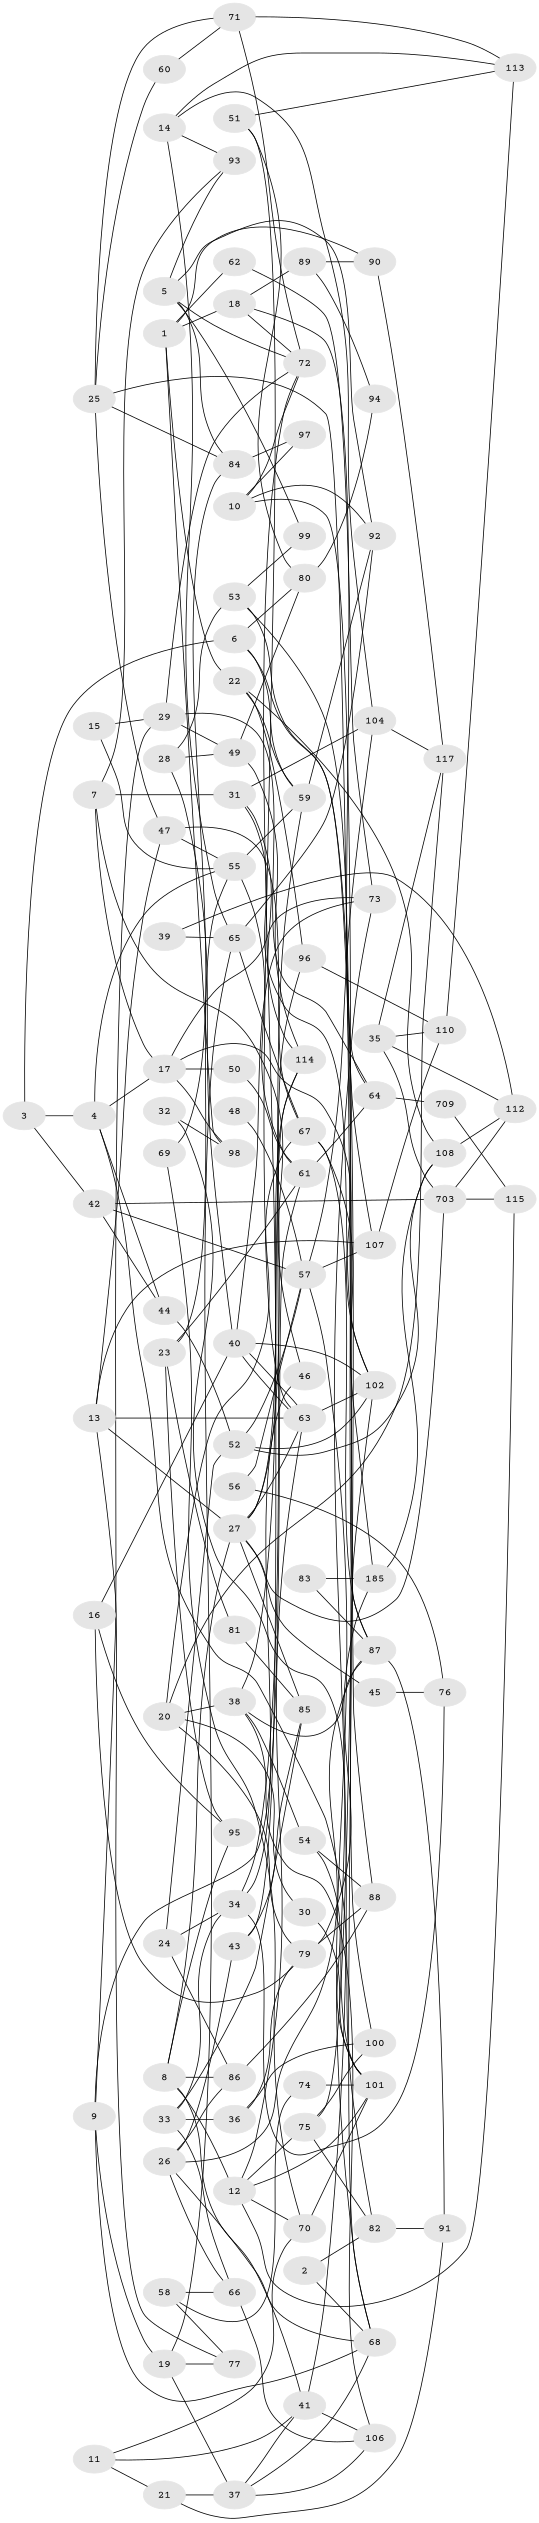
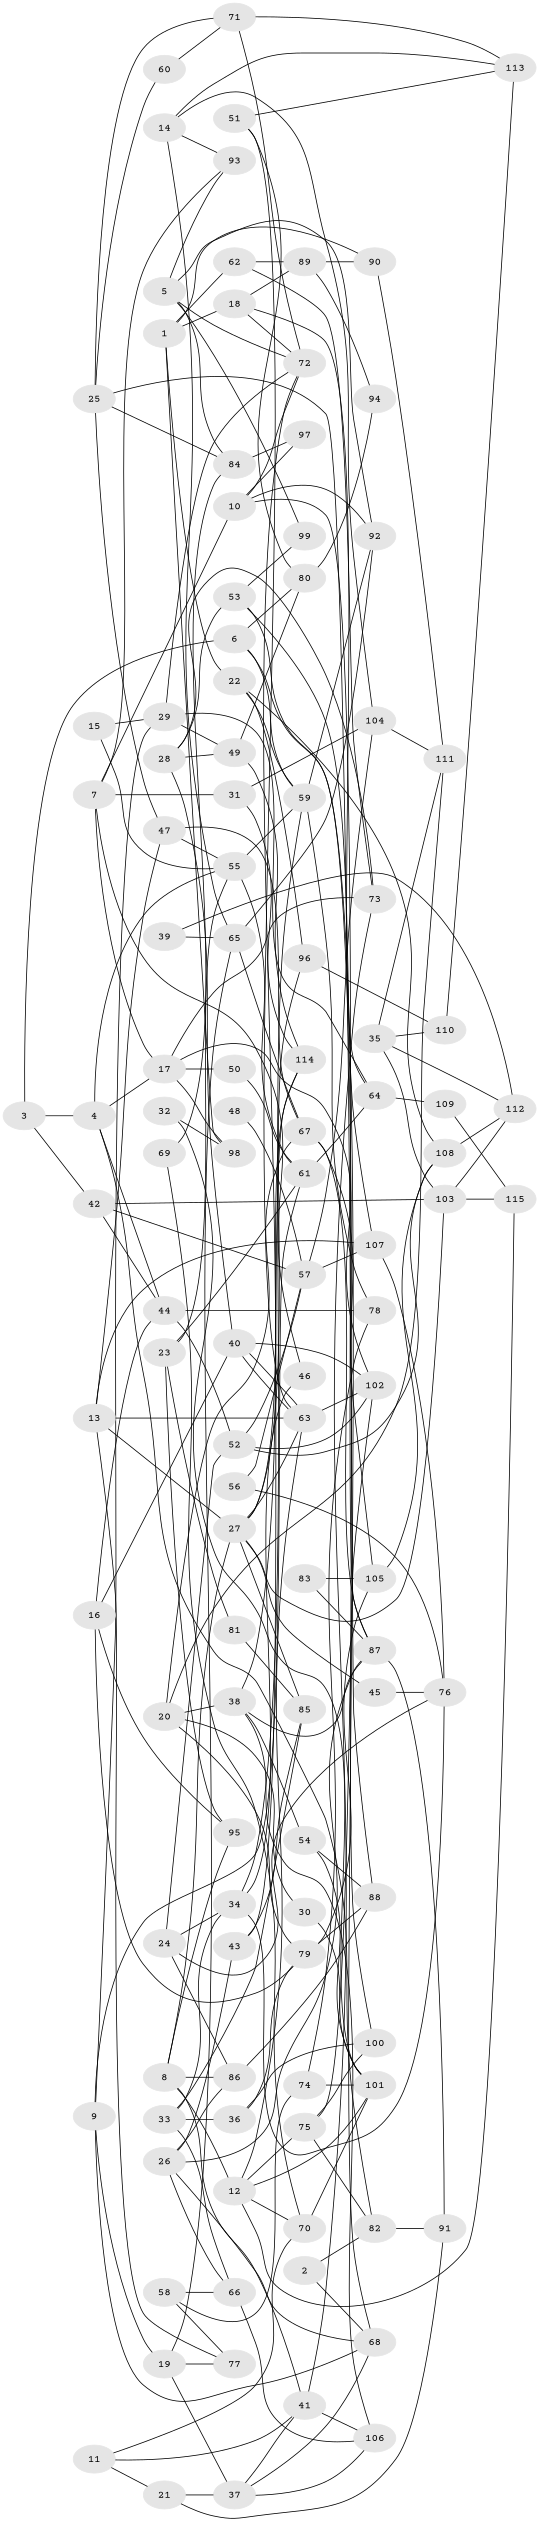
edge "62" -- "89": added
edge "10" -- "7": added
node "117": label "117" -> "111"
edge "31" -- "102": removed
node "709": label "709" -> "109"
edge "73" -- "40": now "73" -- "28"
edge "110" -- "107": now "76" -- "107"
node "703": label "703" -> "103"
node "78": added
edge "44" -- "16": added
node "185": label "185" -> "105"
edge "57" -- "68": removed
edge "76" -- "24": added
